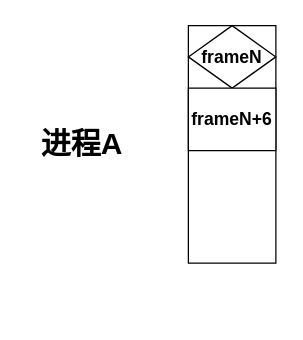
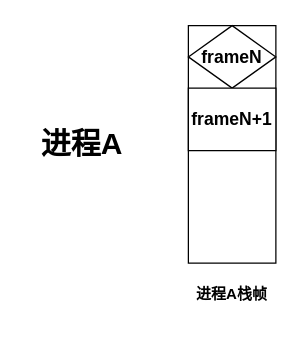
node "frameN+6": label "frameN+6" -> "frameN+1"
node "进程A栈帧": added
